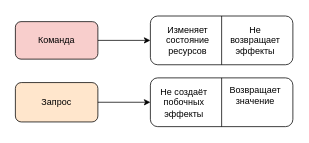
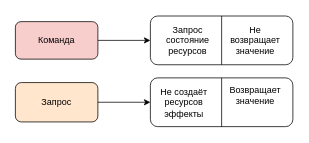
node "Изменяет состояние ресурсов": label "Изменяет состояние ресурсов" -> "Запрос состояние ресурсов"
node "Не возвращает эффекты": label "Не возвращает эффекты" -> "Не возвращает значение"
node "Не создаёт побочных эффекты": label "Не создаёт побочных эффекты" -> "Не создаёт ресурсов эффекты"
